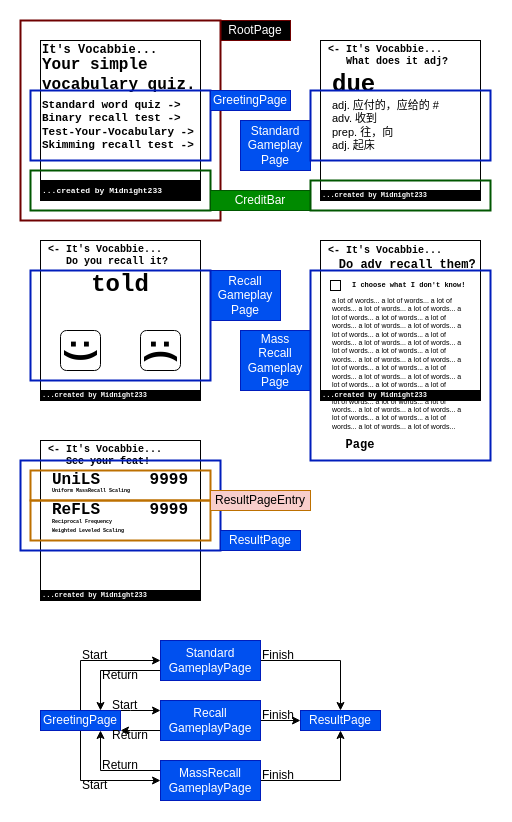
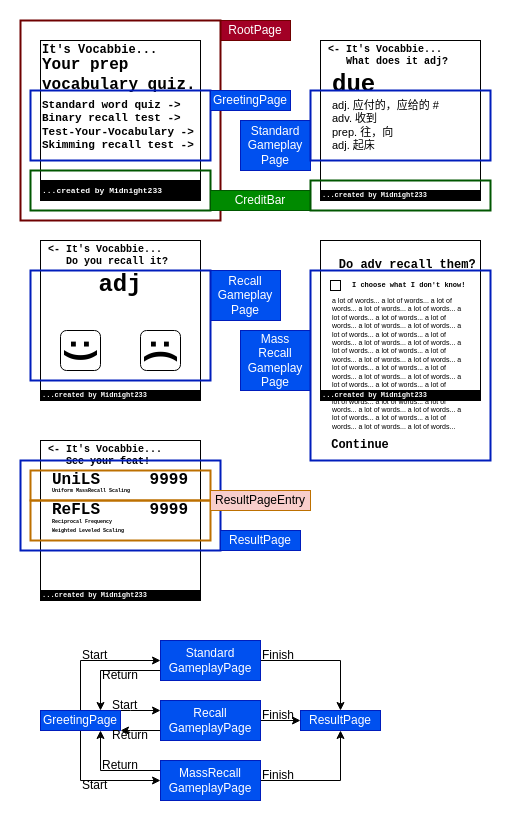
node "RootPage": fillcolor #000000 -> #a20025
node "Your simple vocabulary quiz.": label "Your simple vocabulary quiz." -> "Your prep vocabulary quiz."
node "<- It's Vocabbie...": removed
node "told": label "told" -> "adj"
node "Page": label "Page" -> "Continue"
